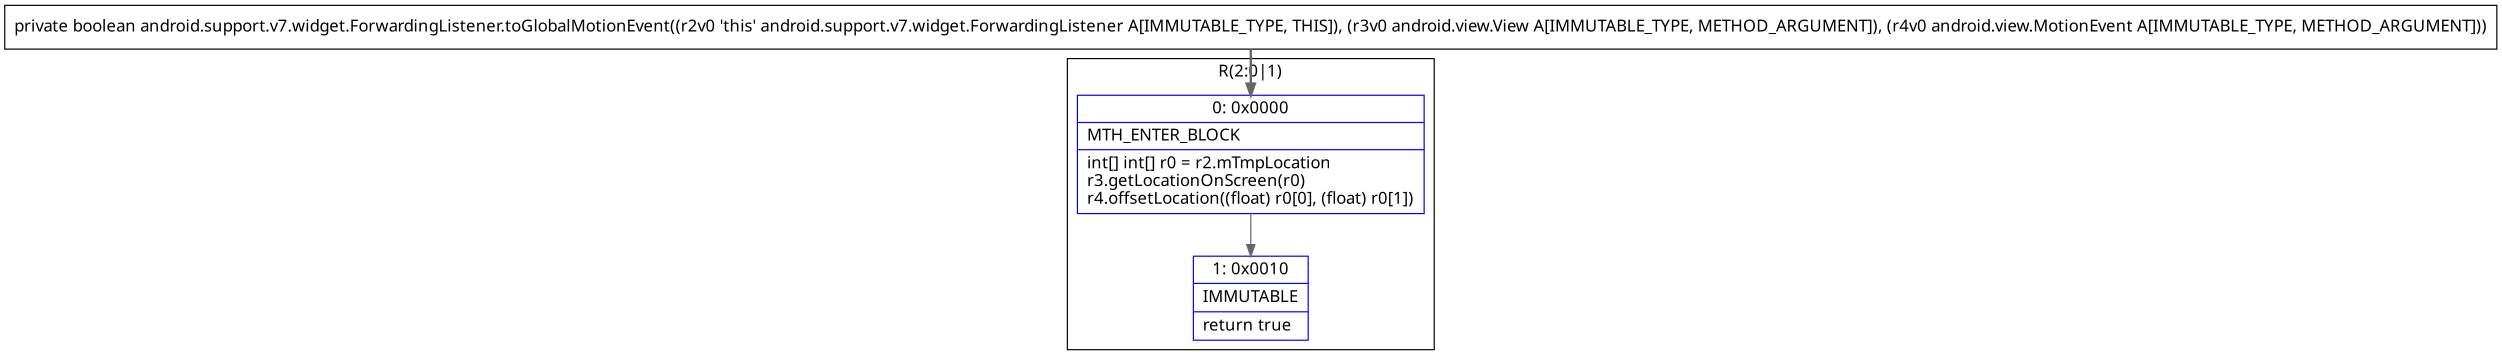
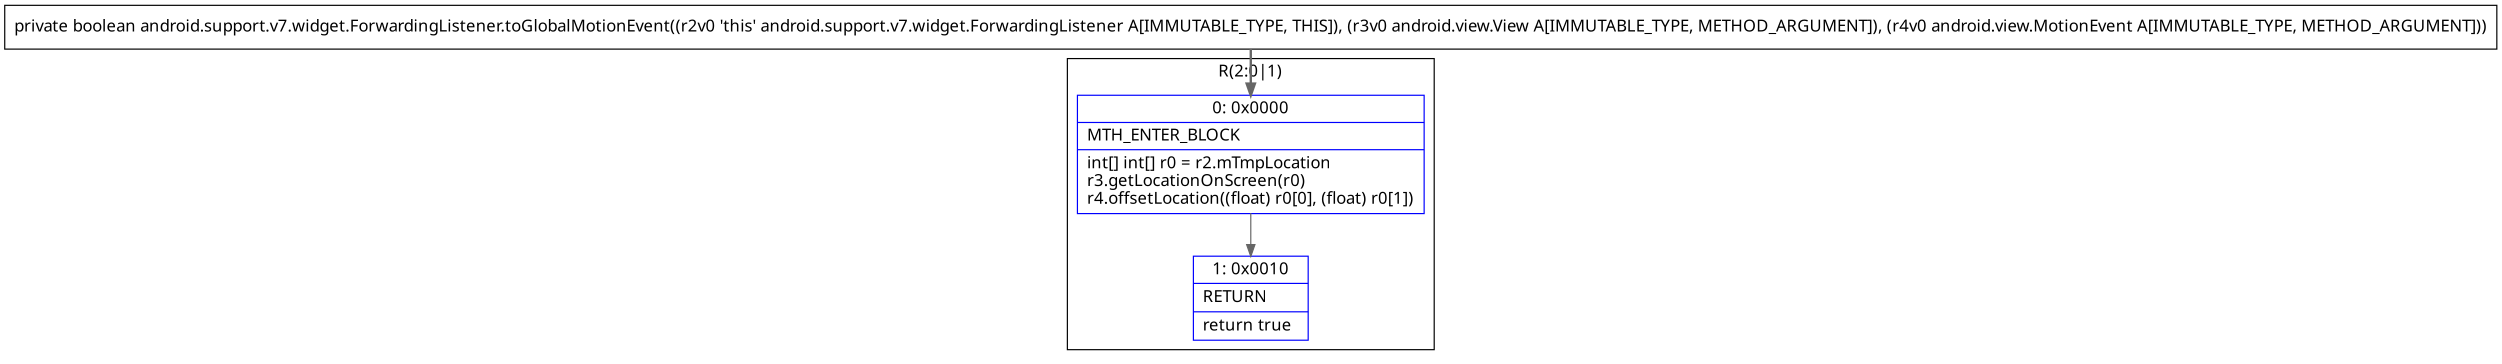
node "1: 0x0010": text "IMMUTABLE" -> "RETURN"
